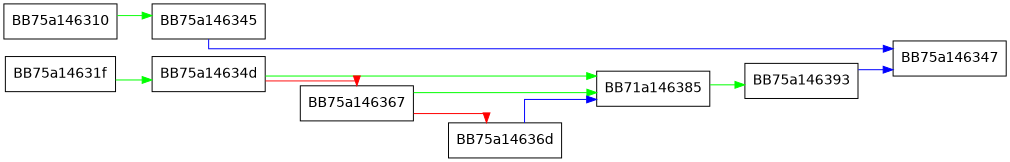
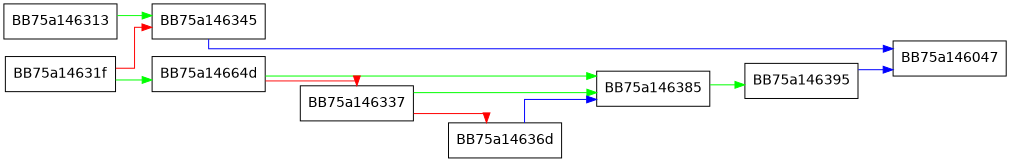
node "BB75a146310": label "BB75a146310" -> "BB75a146313"
edge "BB75a14631f" -> "BB75a146345": added
node "BB75a146347": label "BB75a146347" -> "BB75a146047"
node "BB75a14634d": label "BB75a14634d" -> "BB75a14664d"
node "BB75a146393": label "BB75a146393" -> "BB75a146395"
node "BB71a146385": label "BB71a146385" -> "BB75a146385"
node "BB75a146367": label "BB75a146367" -> "BB75a146337"
